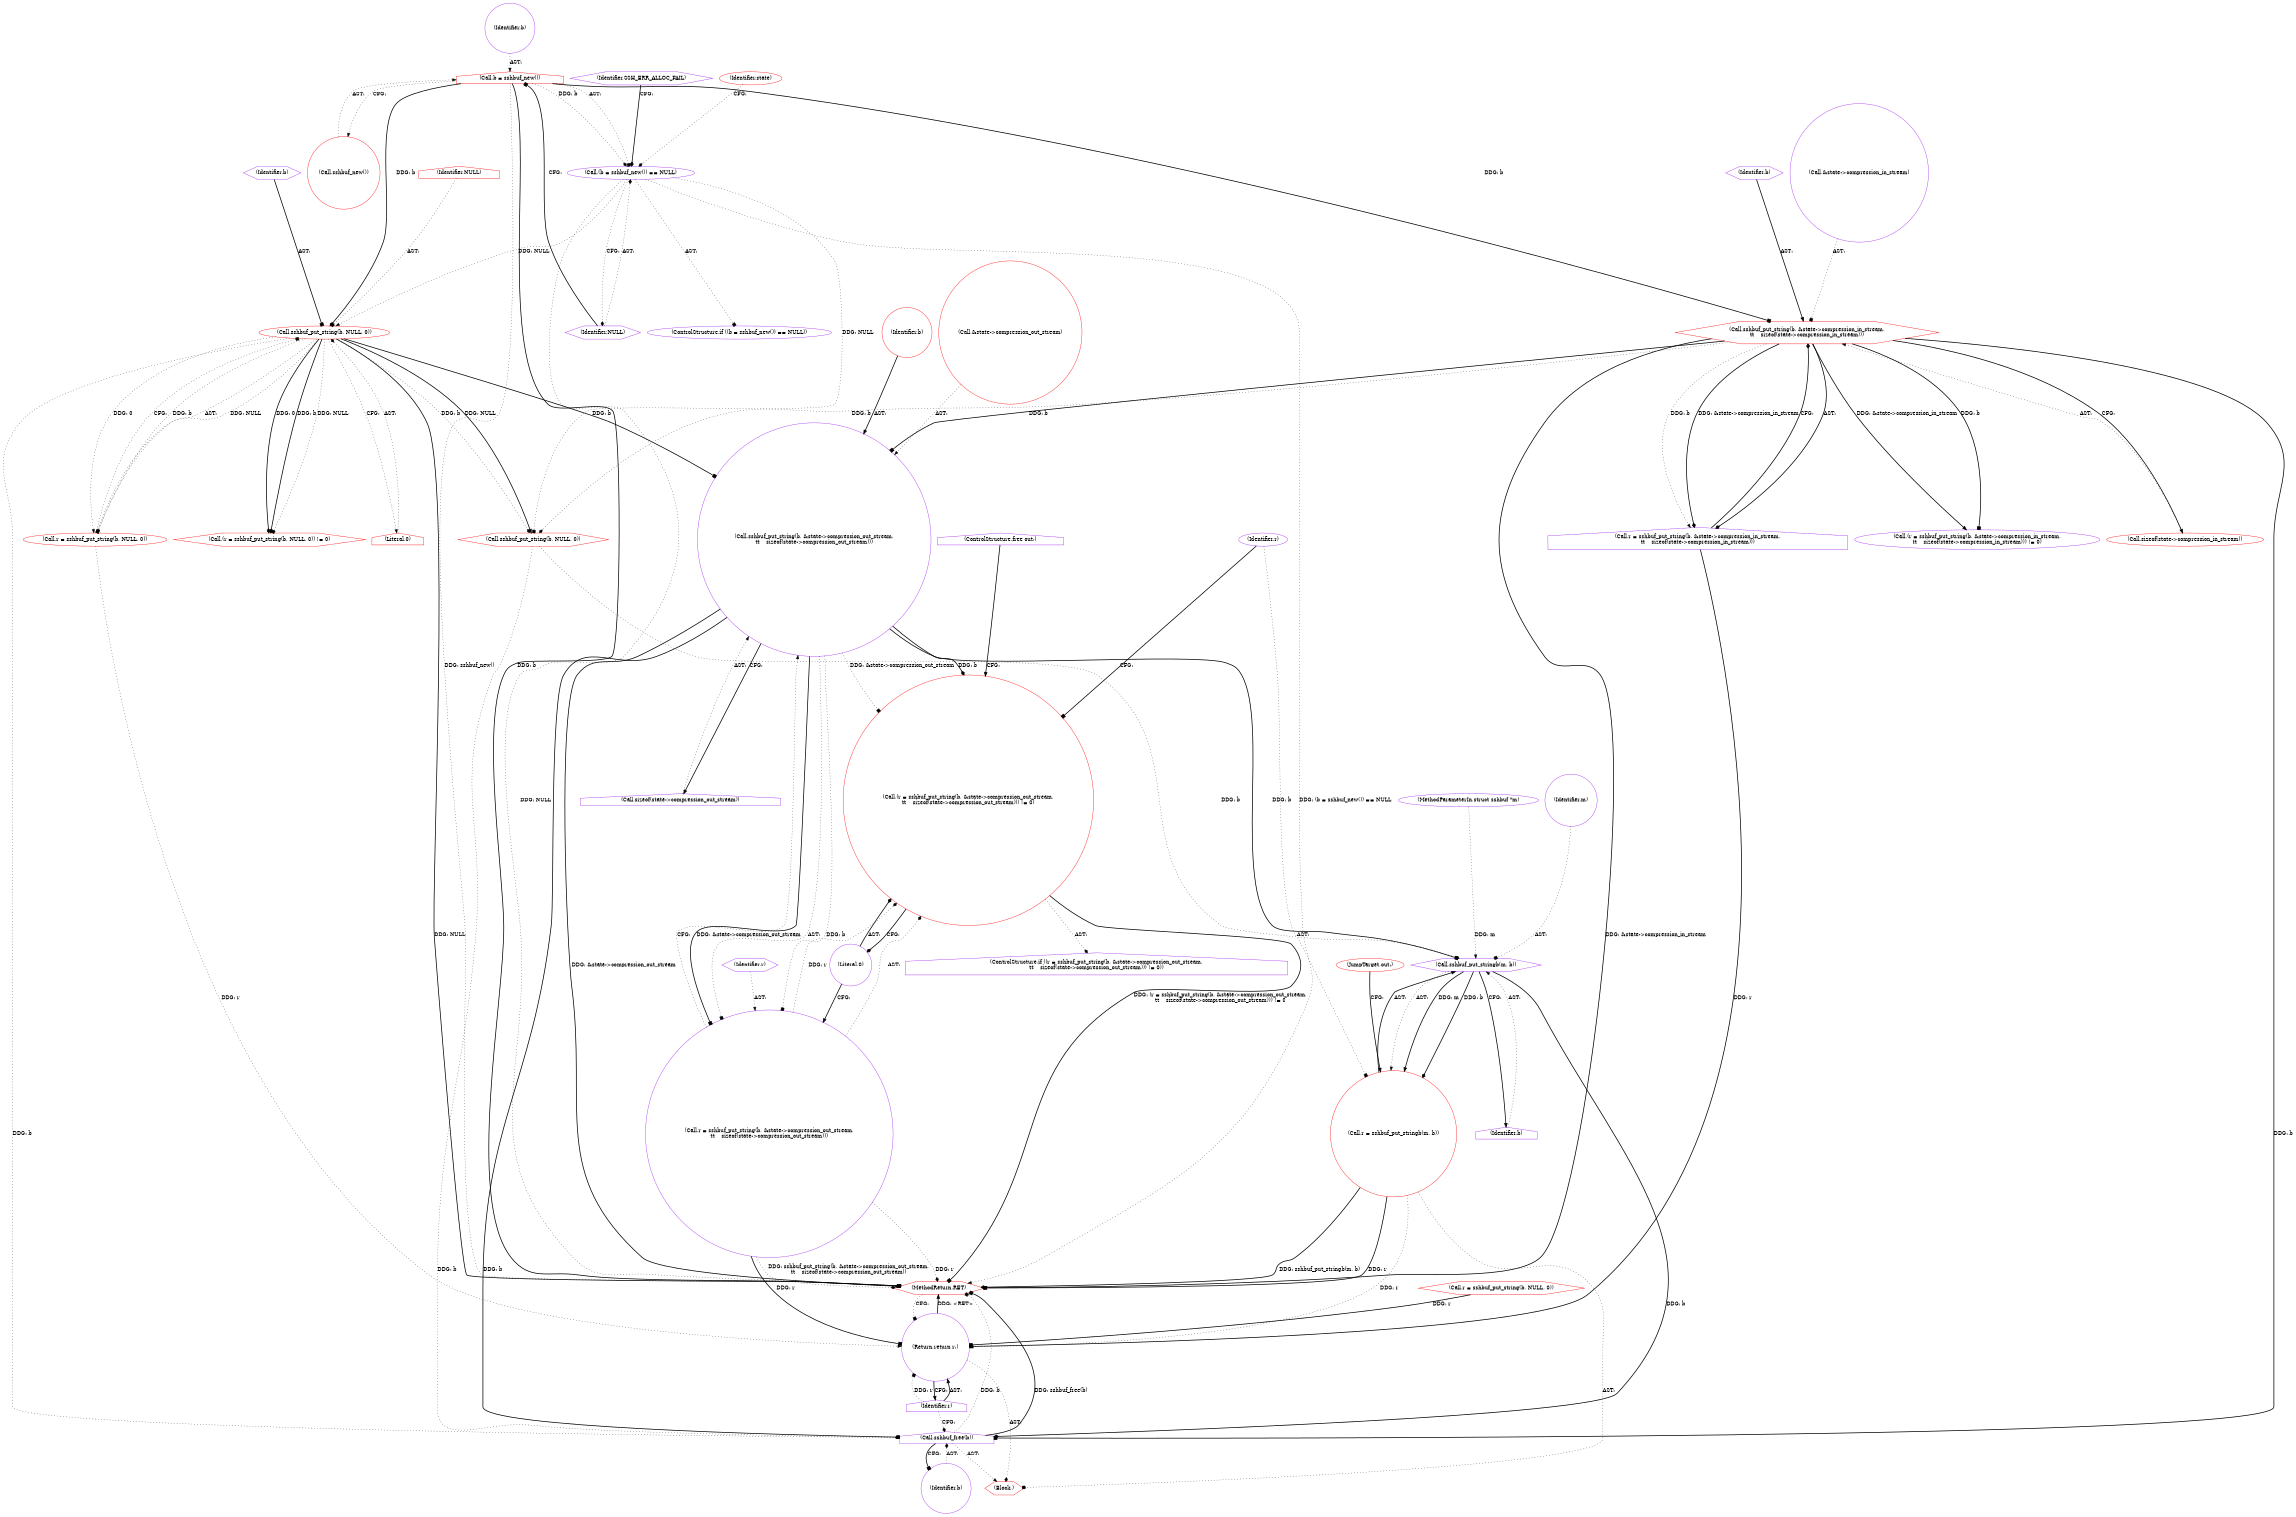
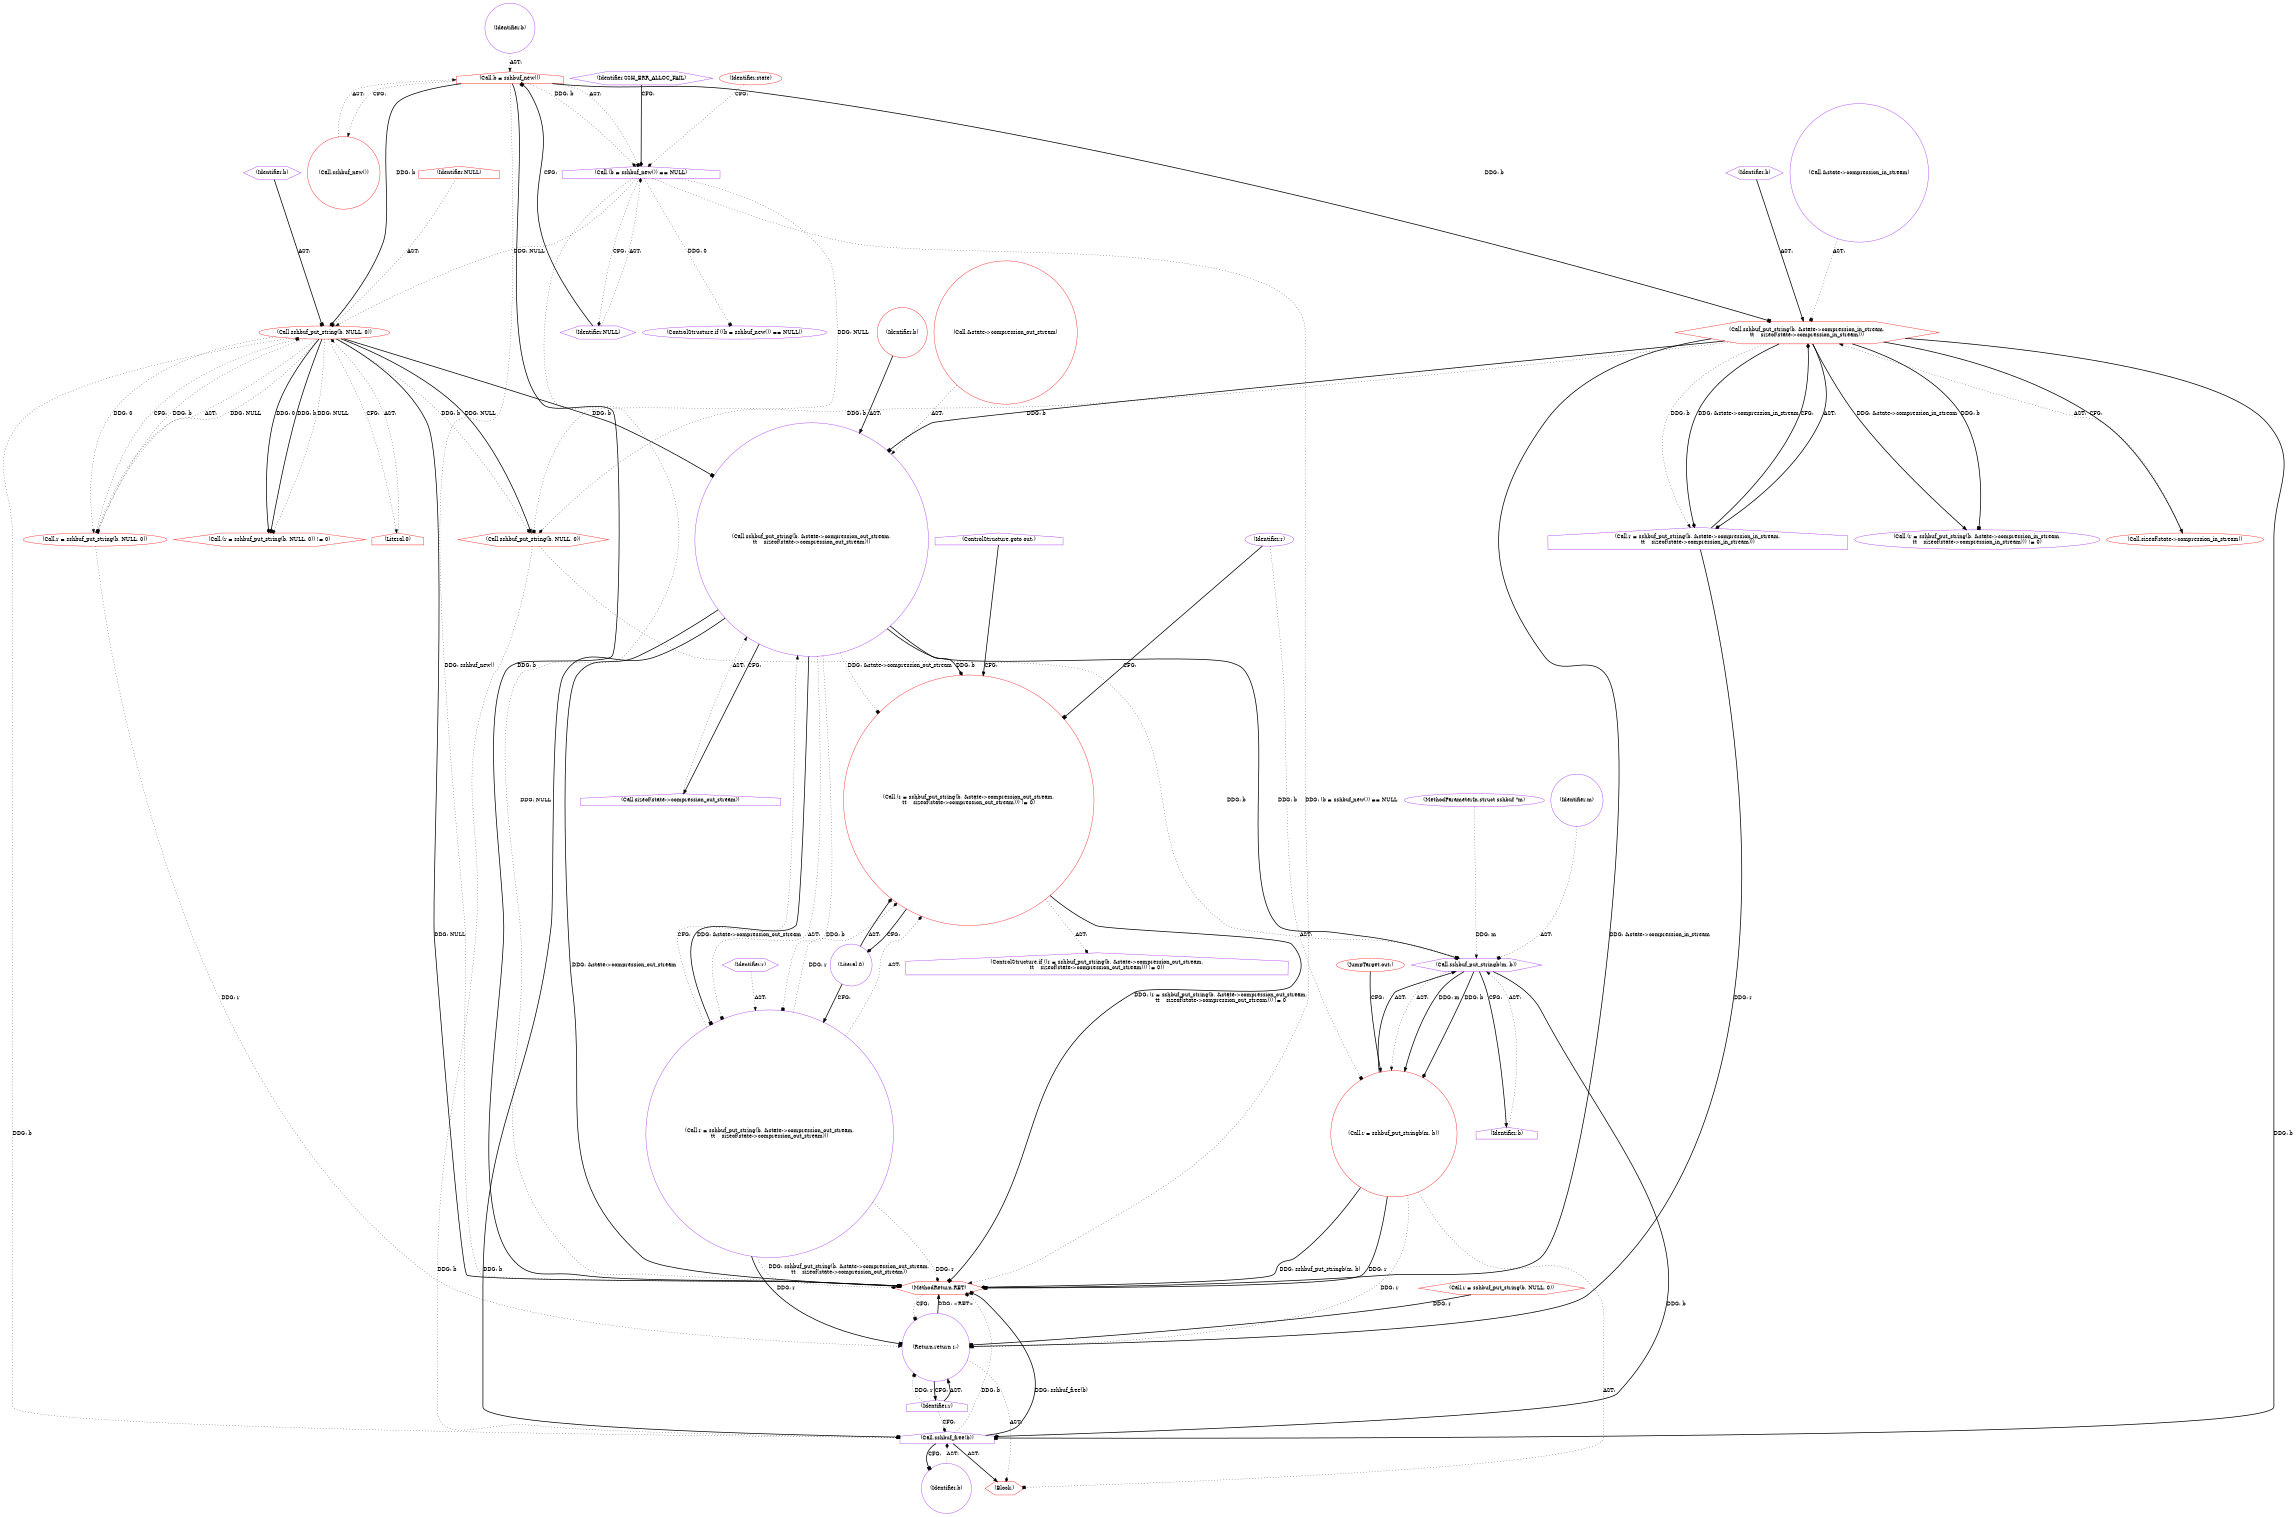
node "(Call,(b = sshbuf_new()) == NULL)": shape ellipse -> house
edge "(Call,(b = sshbuf_new()) == NULL)" -> "(ControlStructure,if ((b = sshbuf_new()) == NULL))": label "AST: " -> "DDG: 0"
node "(ControlStructure,free out;)": label "(ControlStructure,free out;)" -> "(ControlStructure,goto out;)"
edge "(Call,sshbuf_free(b))" -> "(Block,)": style dotted -> bold
